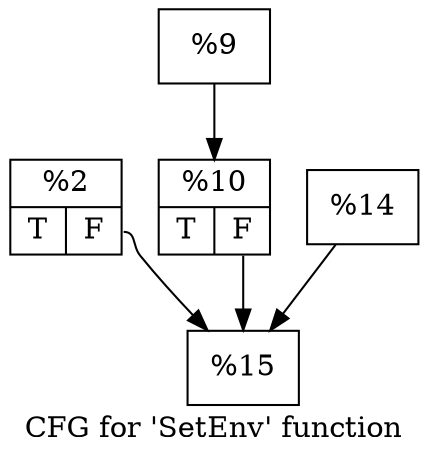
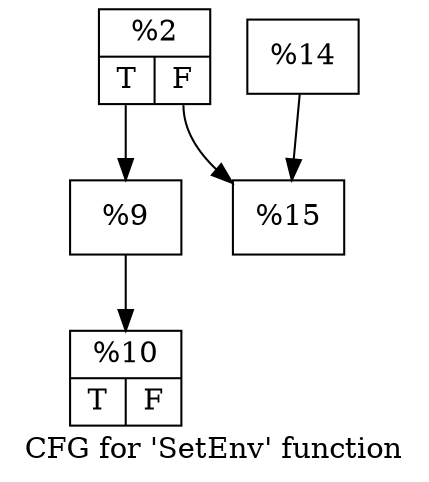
edge "%2" -> "%9": added
edge "%10" -> "%15": removed
